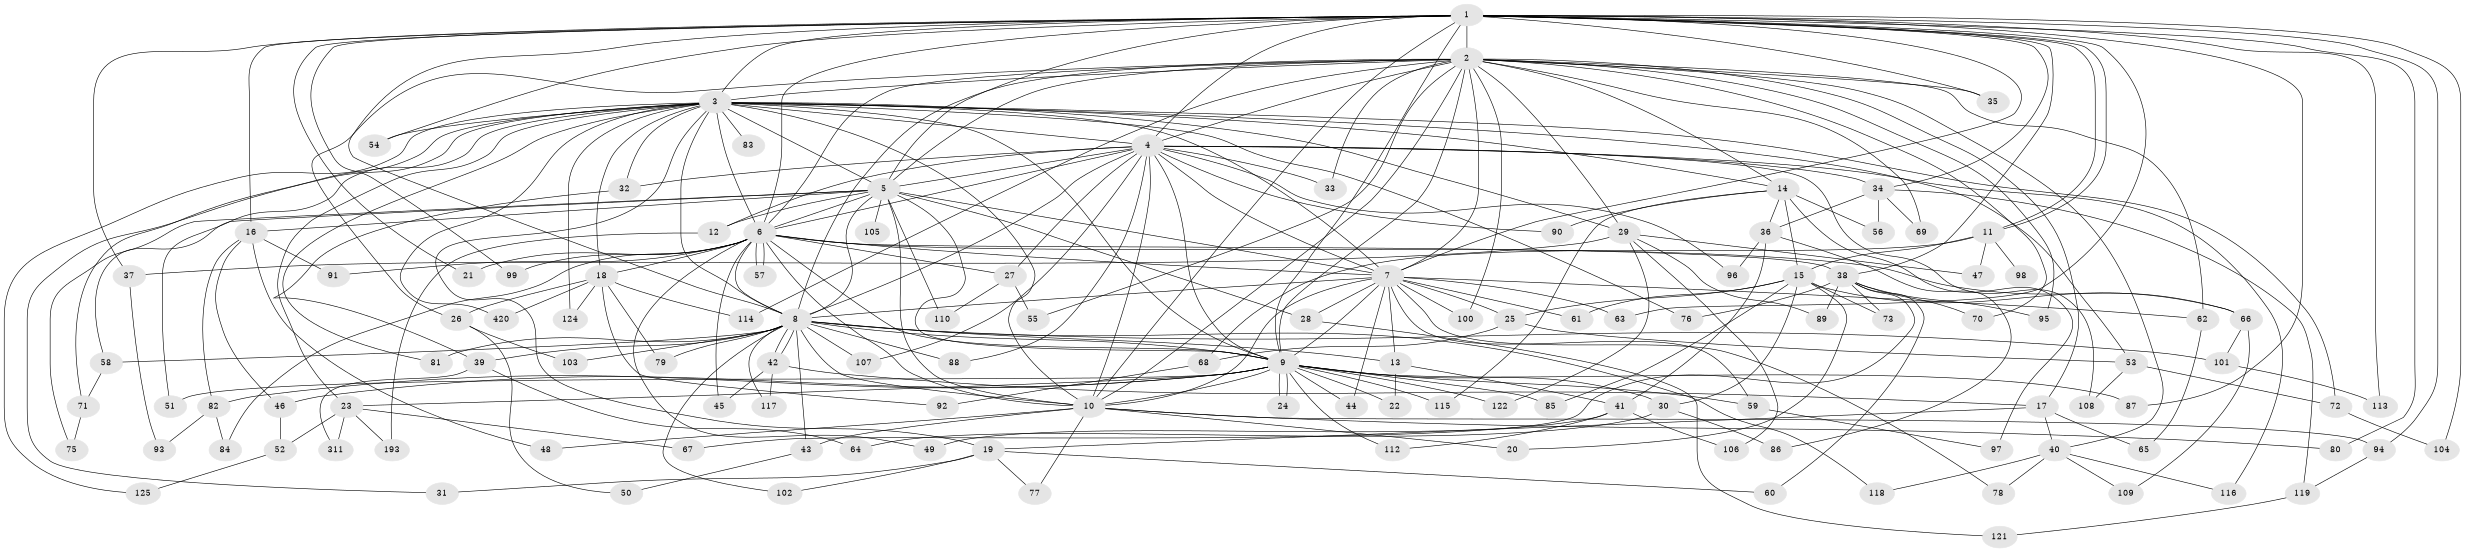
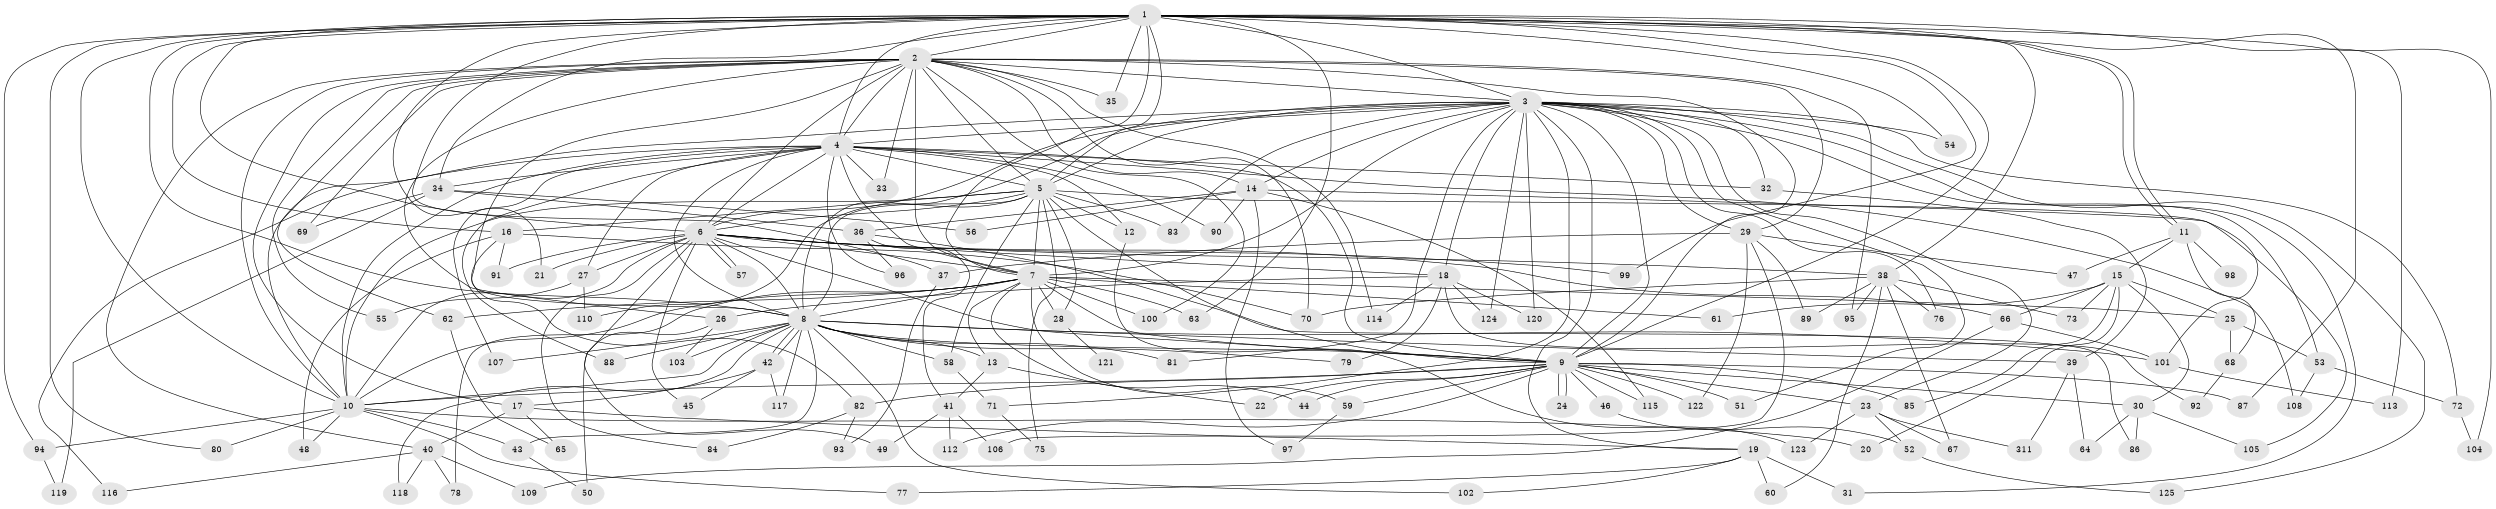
edge "5" -- "83": added
edge "14" -- "15": now "14" -- "101"
node "420": label "420" -> "120"
edge "16" -- "46": now "16" -- "70"
edge "30" -- "105": added
node "193": label "193" -> "123"
edge "119" -- "121": removed
